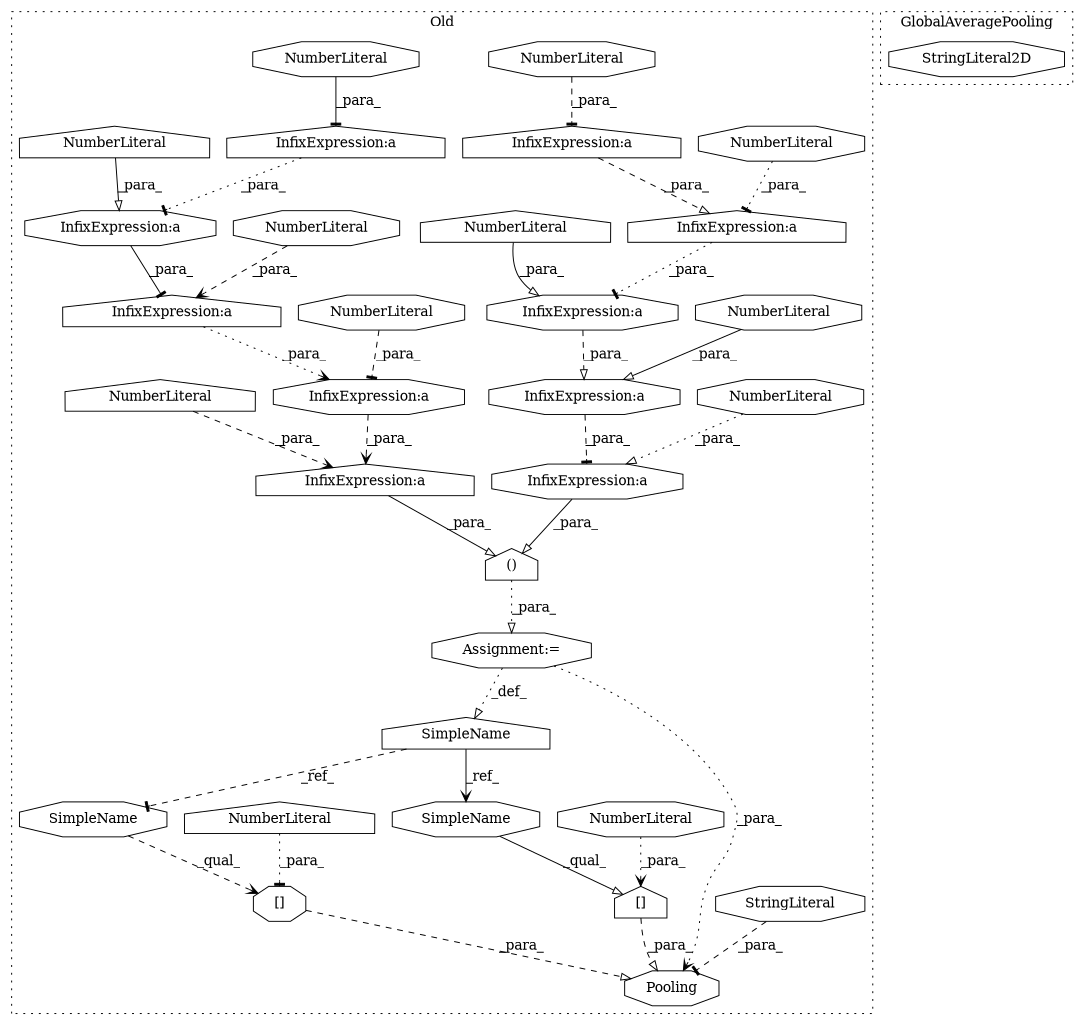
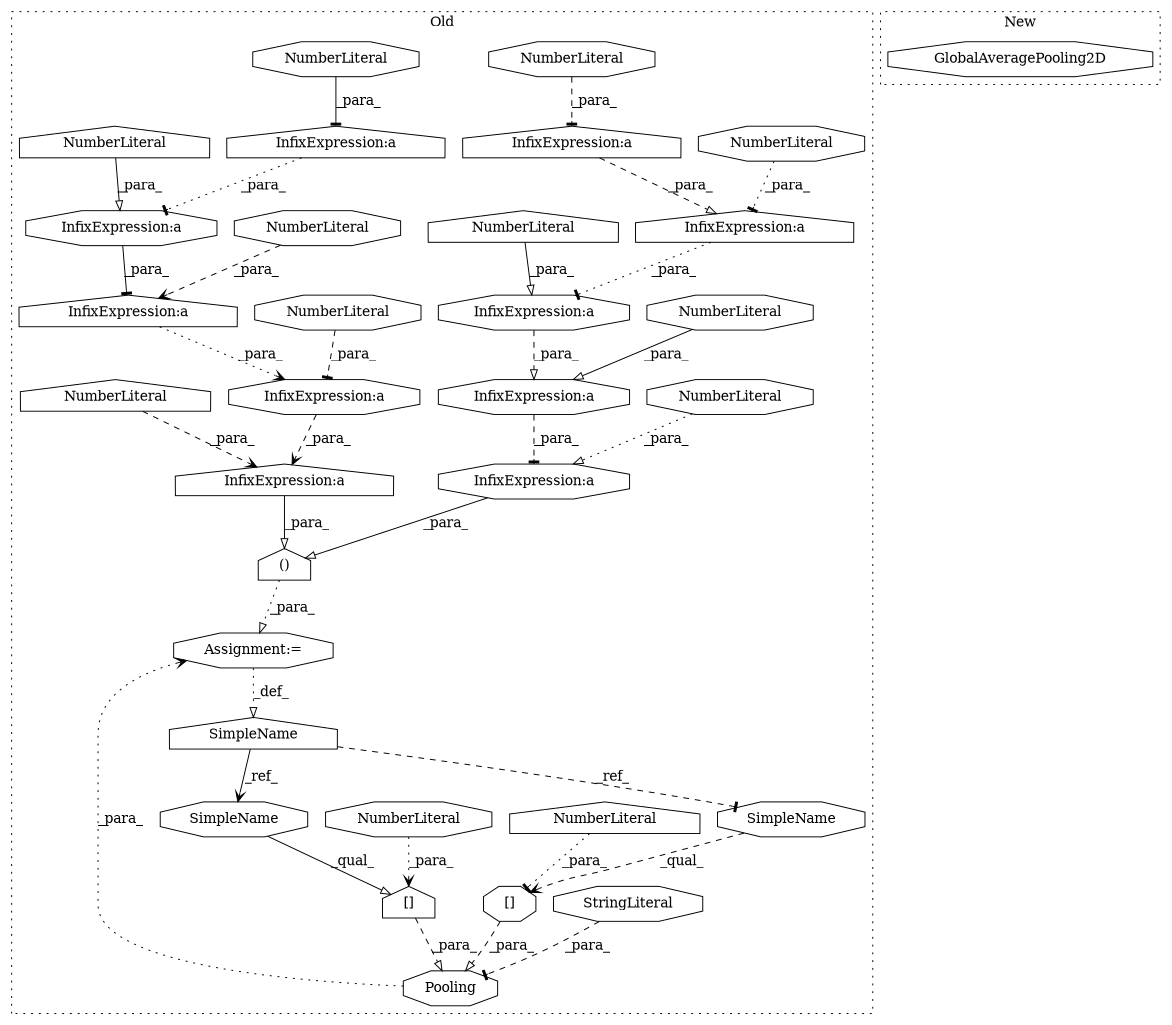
cluster "GlobalAveragePooling": label "GlobalAveragePooling" -> "New"
node "StringLiteral2D": label "StringLiteral2D" -> "GlobalAveragePooling2D"
edge "Assignment:=" -> "Pooling": reversed
